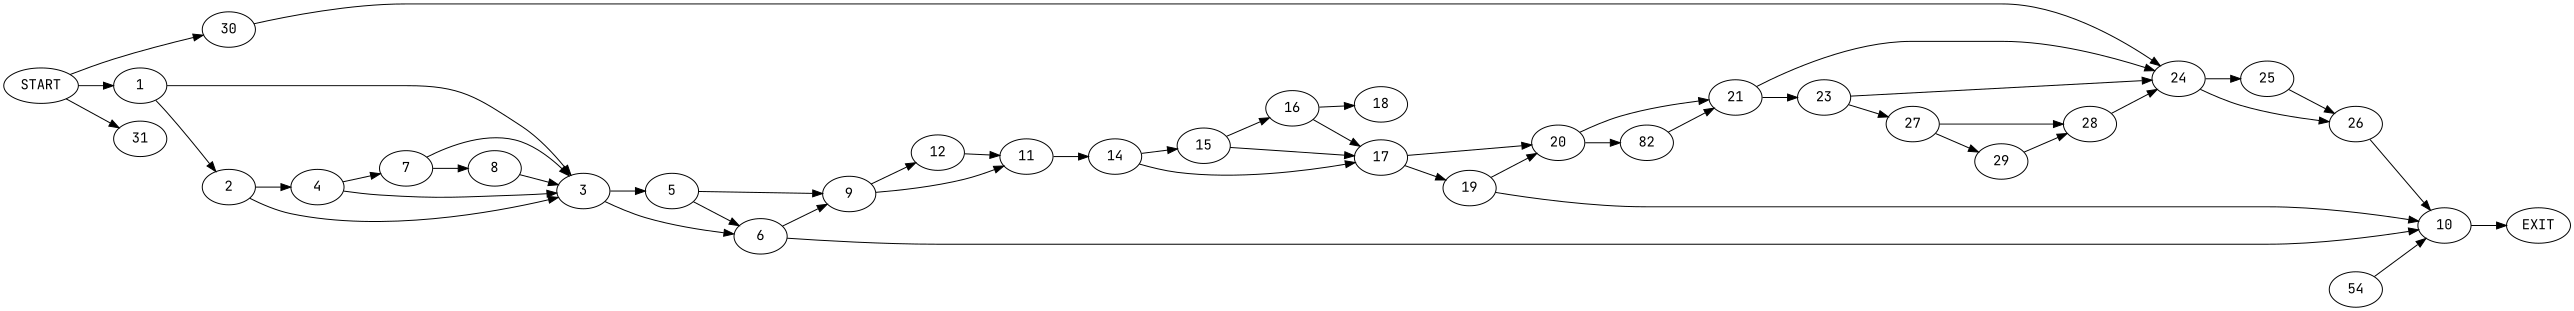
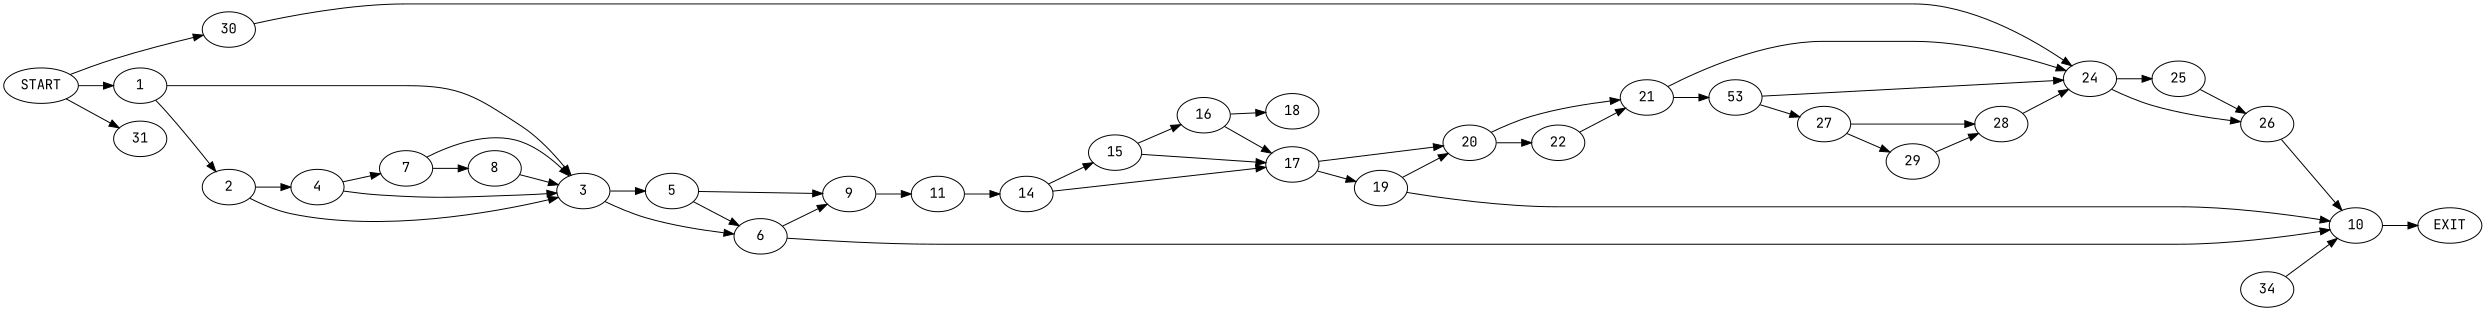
node "23": label "23" -> "53"
node "82": label "82" -> "22"
node "12": removed
node "54": label "54" -> "34"
